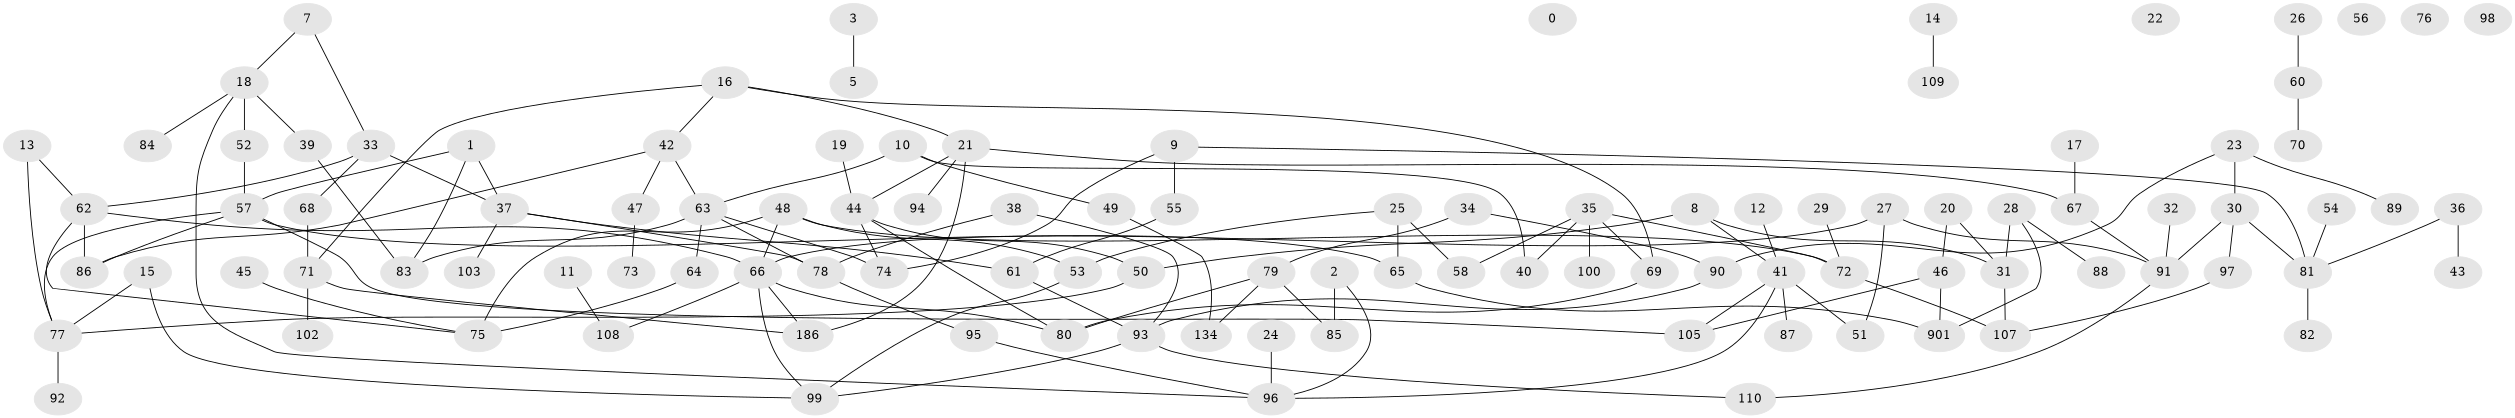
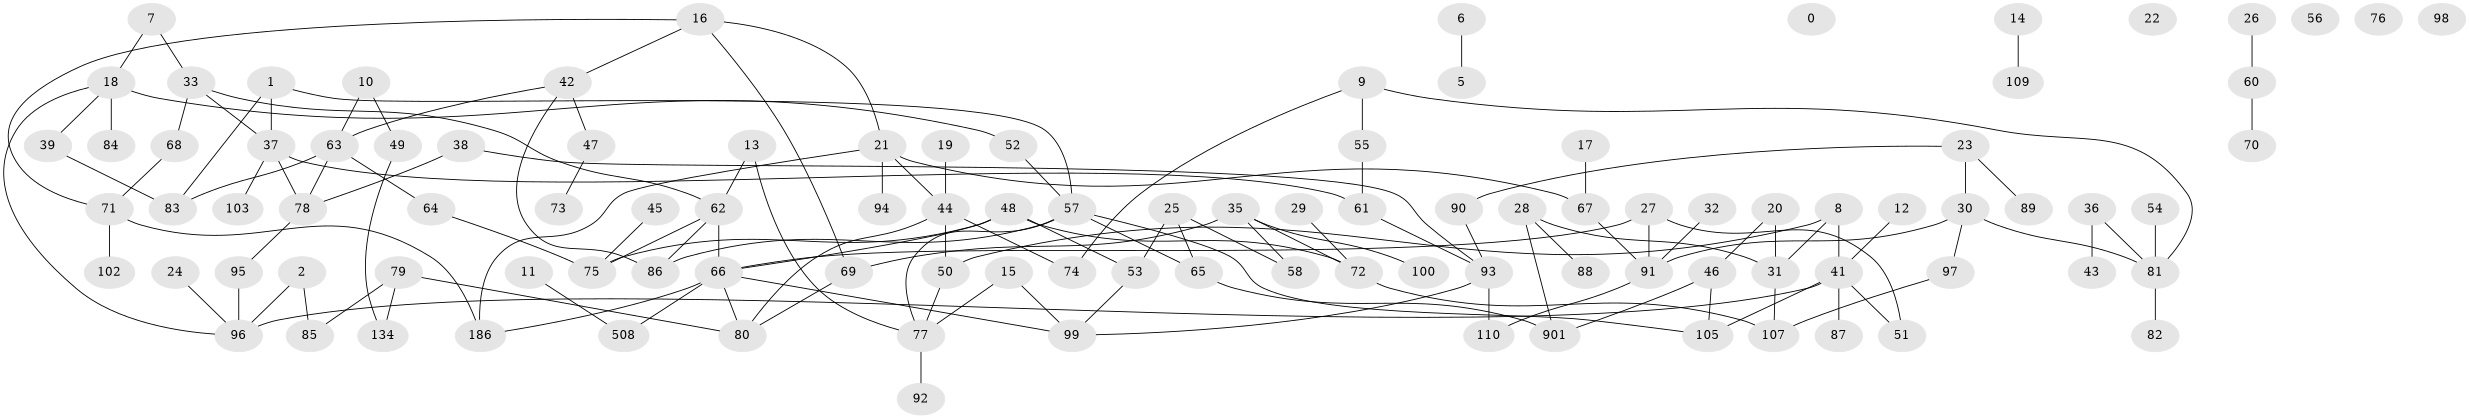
node "3": label "3" -> "6"
node "34": removed
edge "63" -- "74": removed
node "40": removed
node "108": label "108" -> "508"
